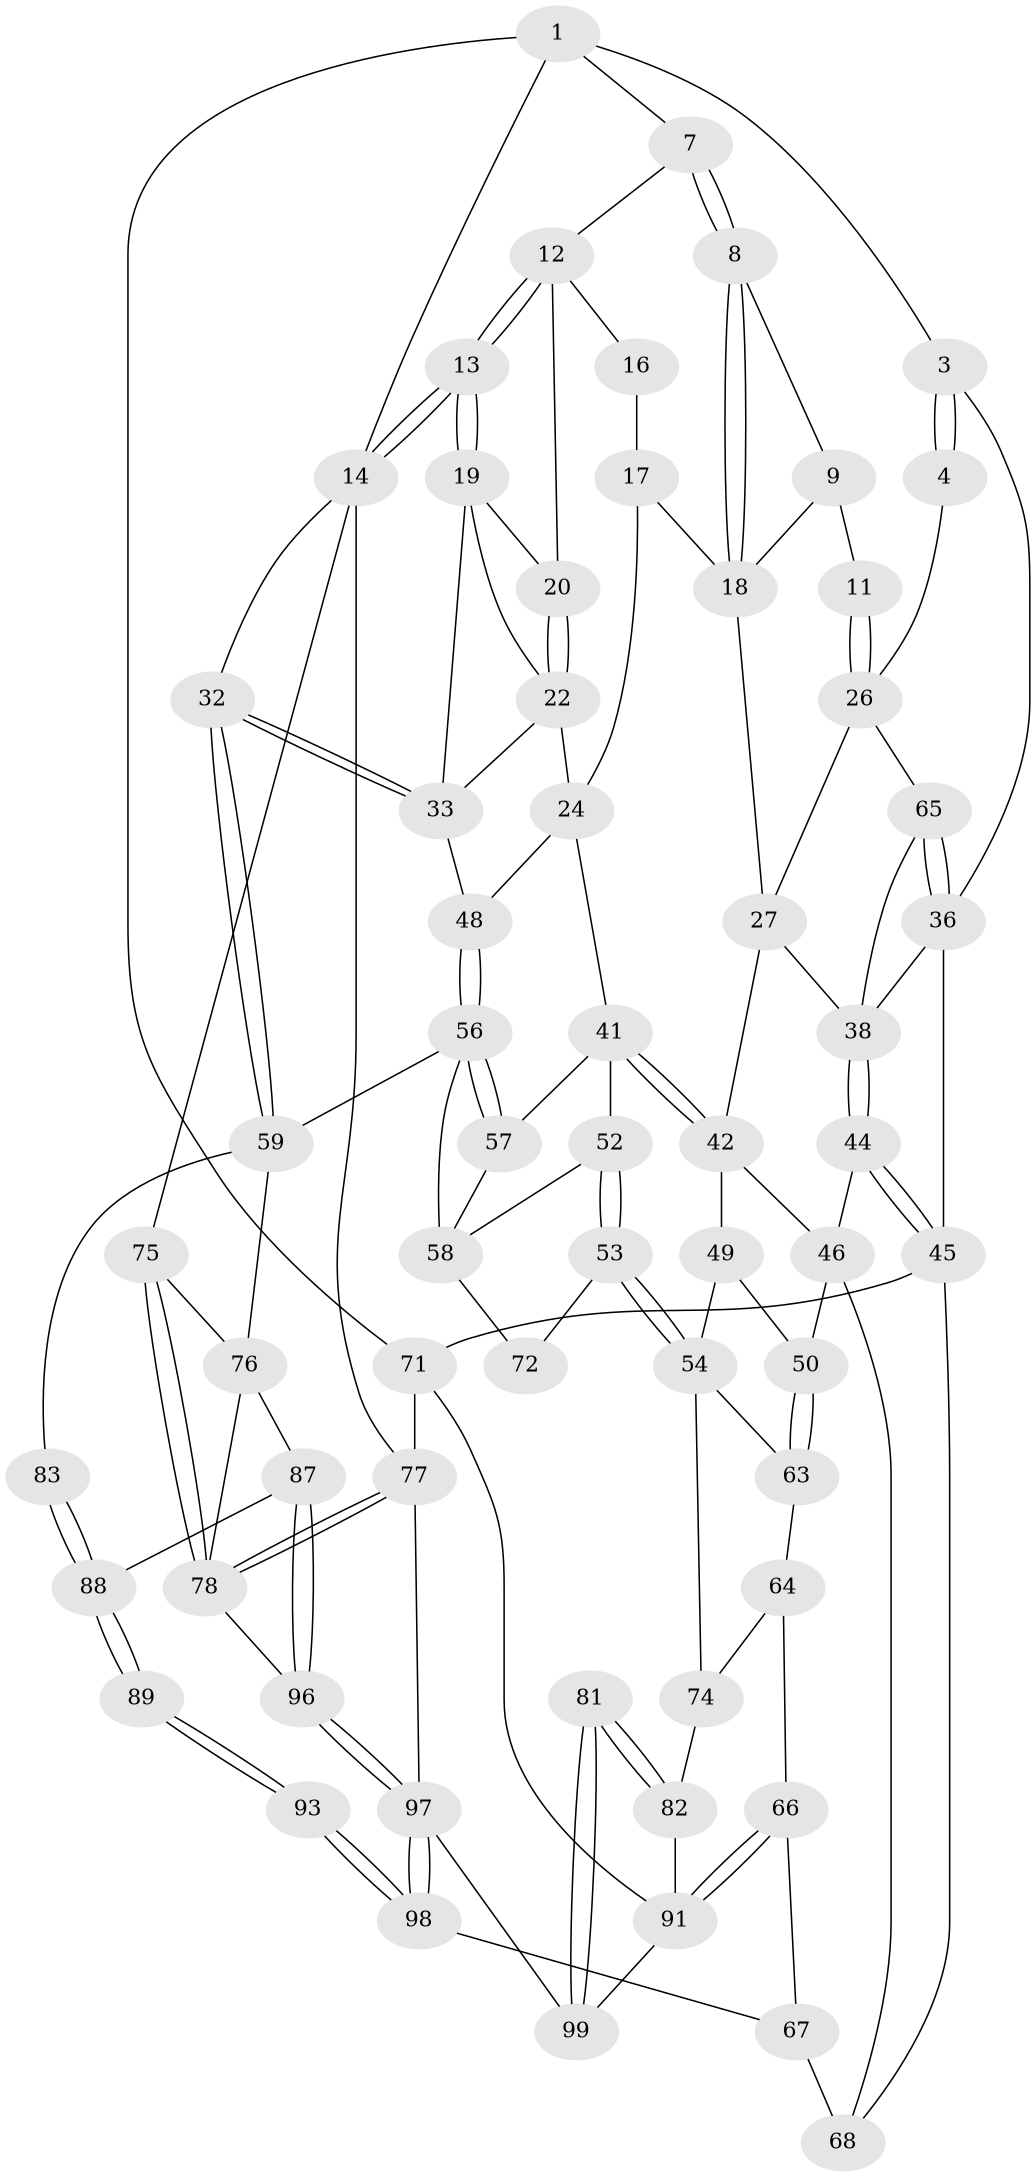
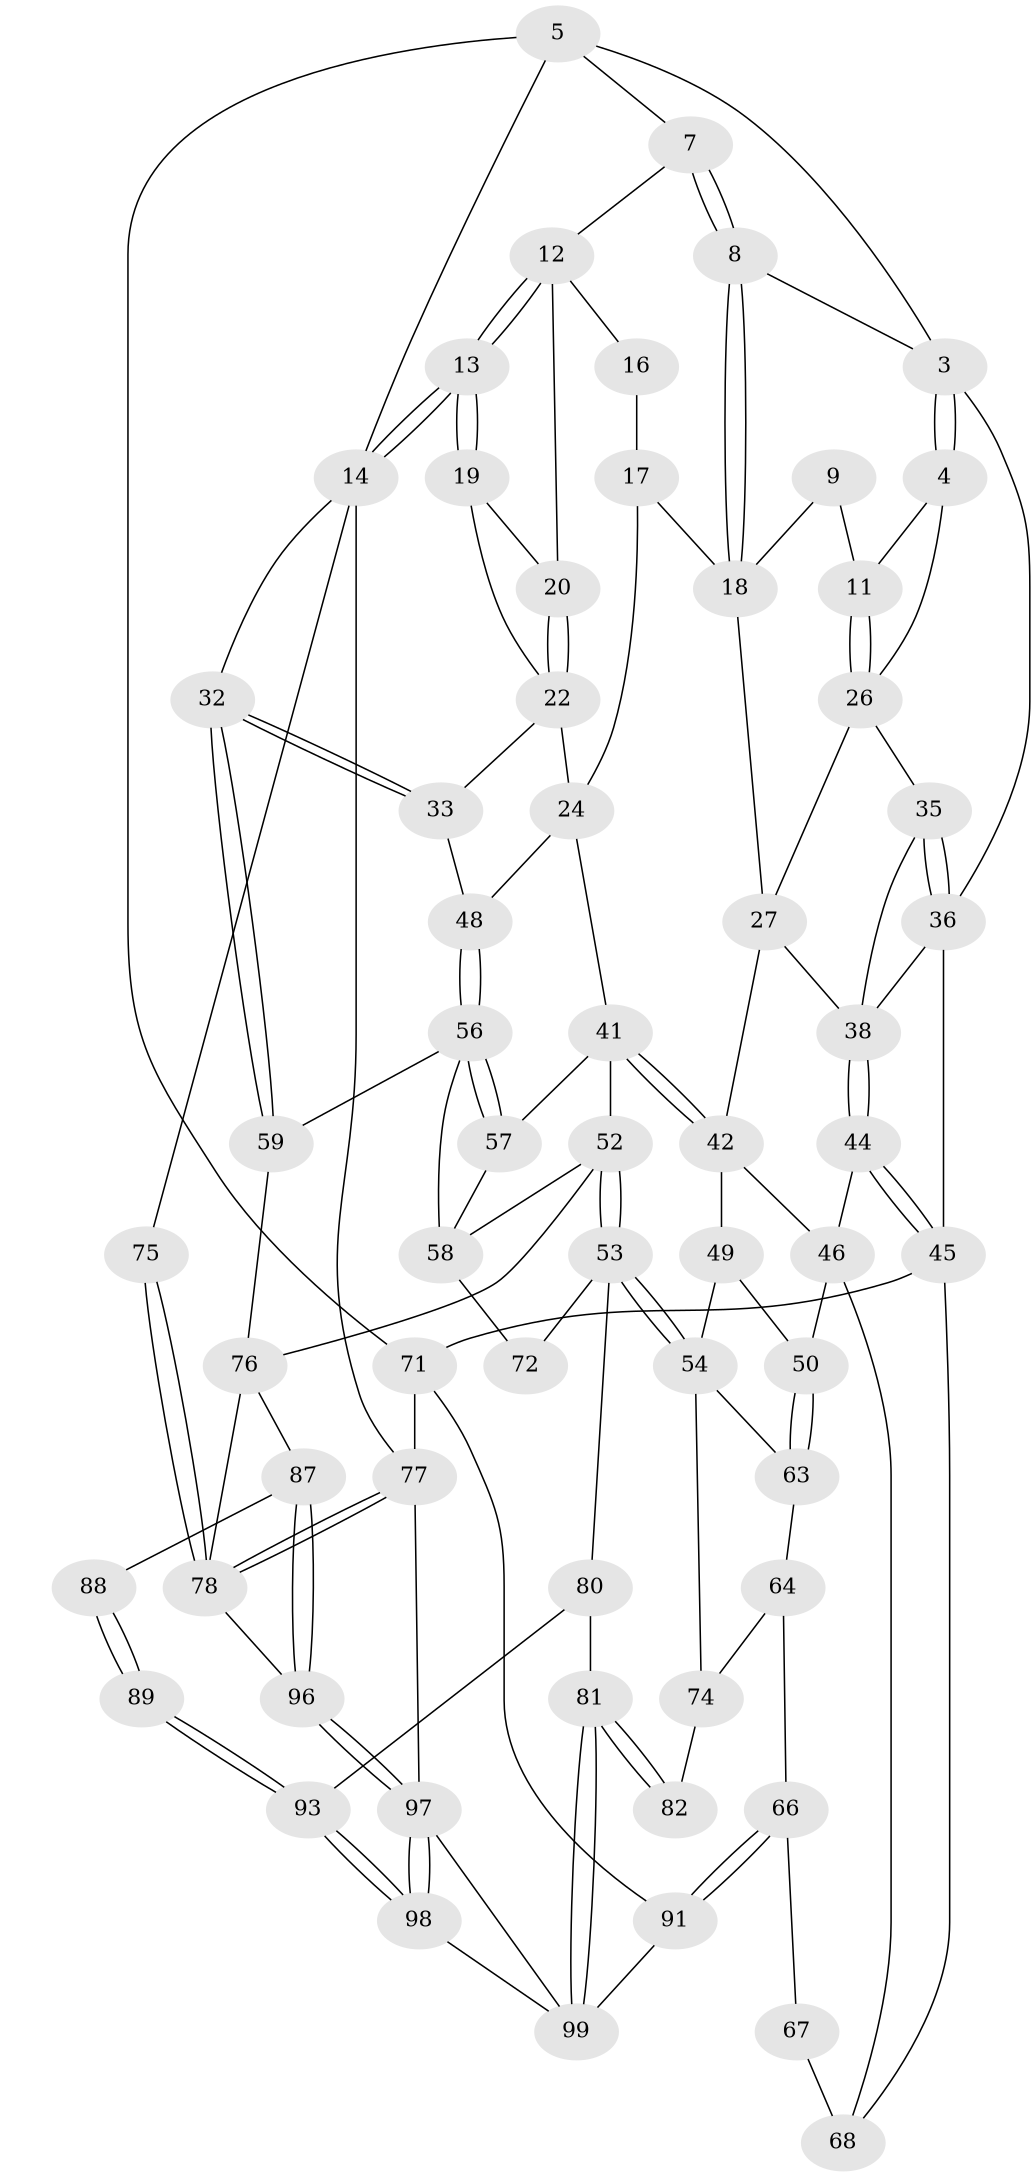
node "1": label "1" -> "5"
edge "8" -- "9": now "8" -- "3"
edge "4" -- "11": added
edge "19" -- "33": removed
node "65": label "65" -> "35"
edge "75" -- "76": now "52" -- "76"
node "83": removed
node "80": added
edge "82" -- "91": removed
edge "98" -- "67": now "98" -- "99"
